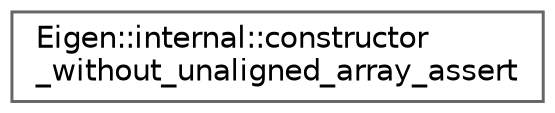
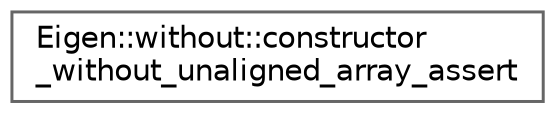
node "Eigen::internal::constructor _without_unaligned_array_assert": label "Eigen::internal::constructor _without_unaligned_array_assert" -> "Eigen::without::constructor _without_unaligned_array_assert"
